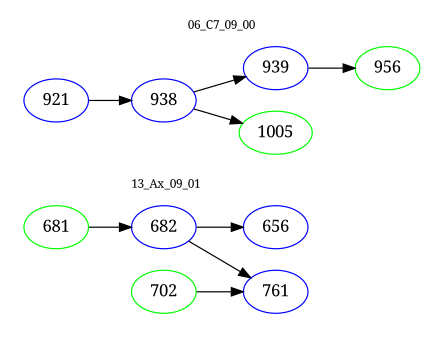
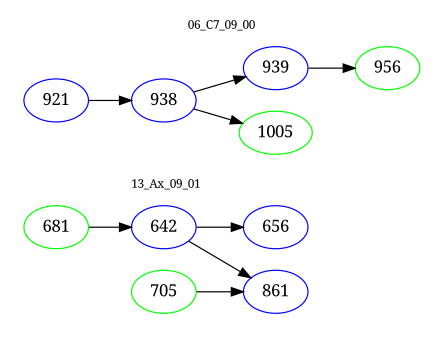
node "682": label "682" -> "642"
node "702": label "702" -> "705"
node "761": label "761" -> "861"
